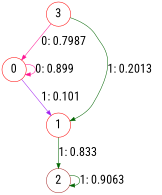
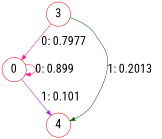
edge "3" -> "0": label "0: 0.7987   " -> "0: 0.7977   "
node "1": label "1" -> "4"
node "2": removed
